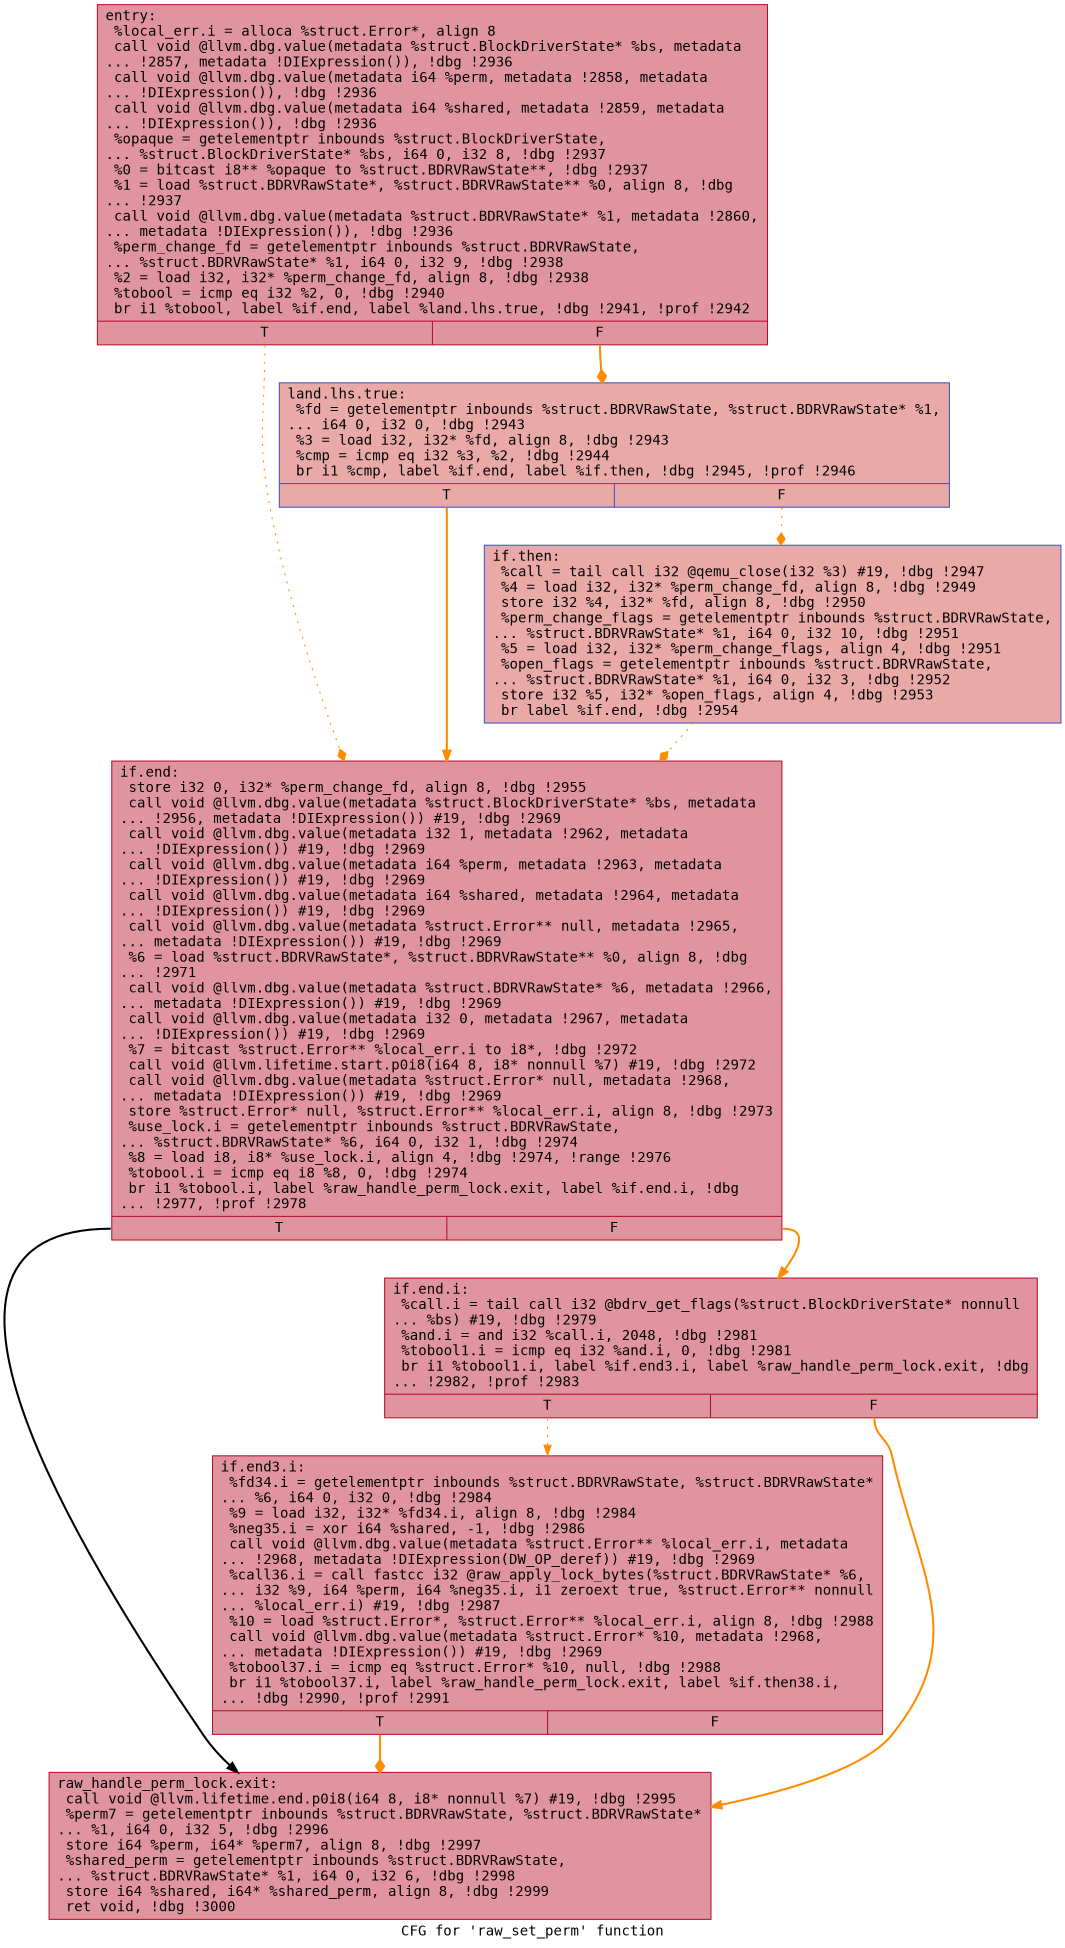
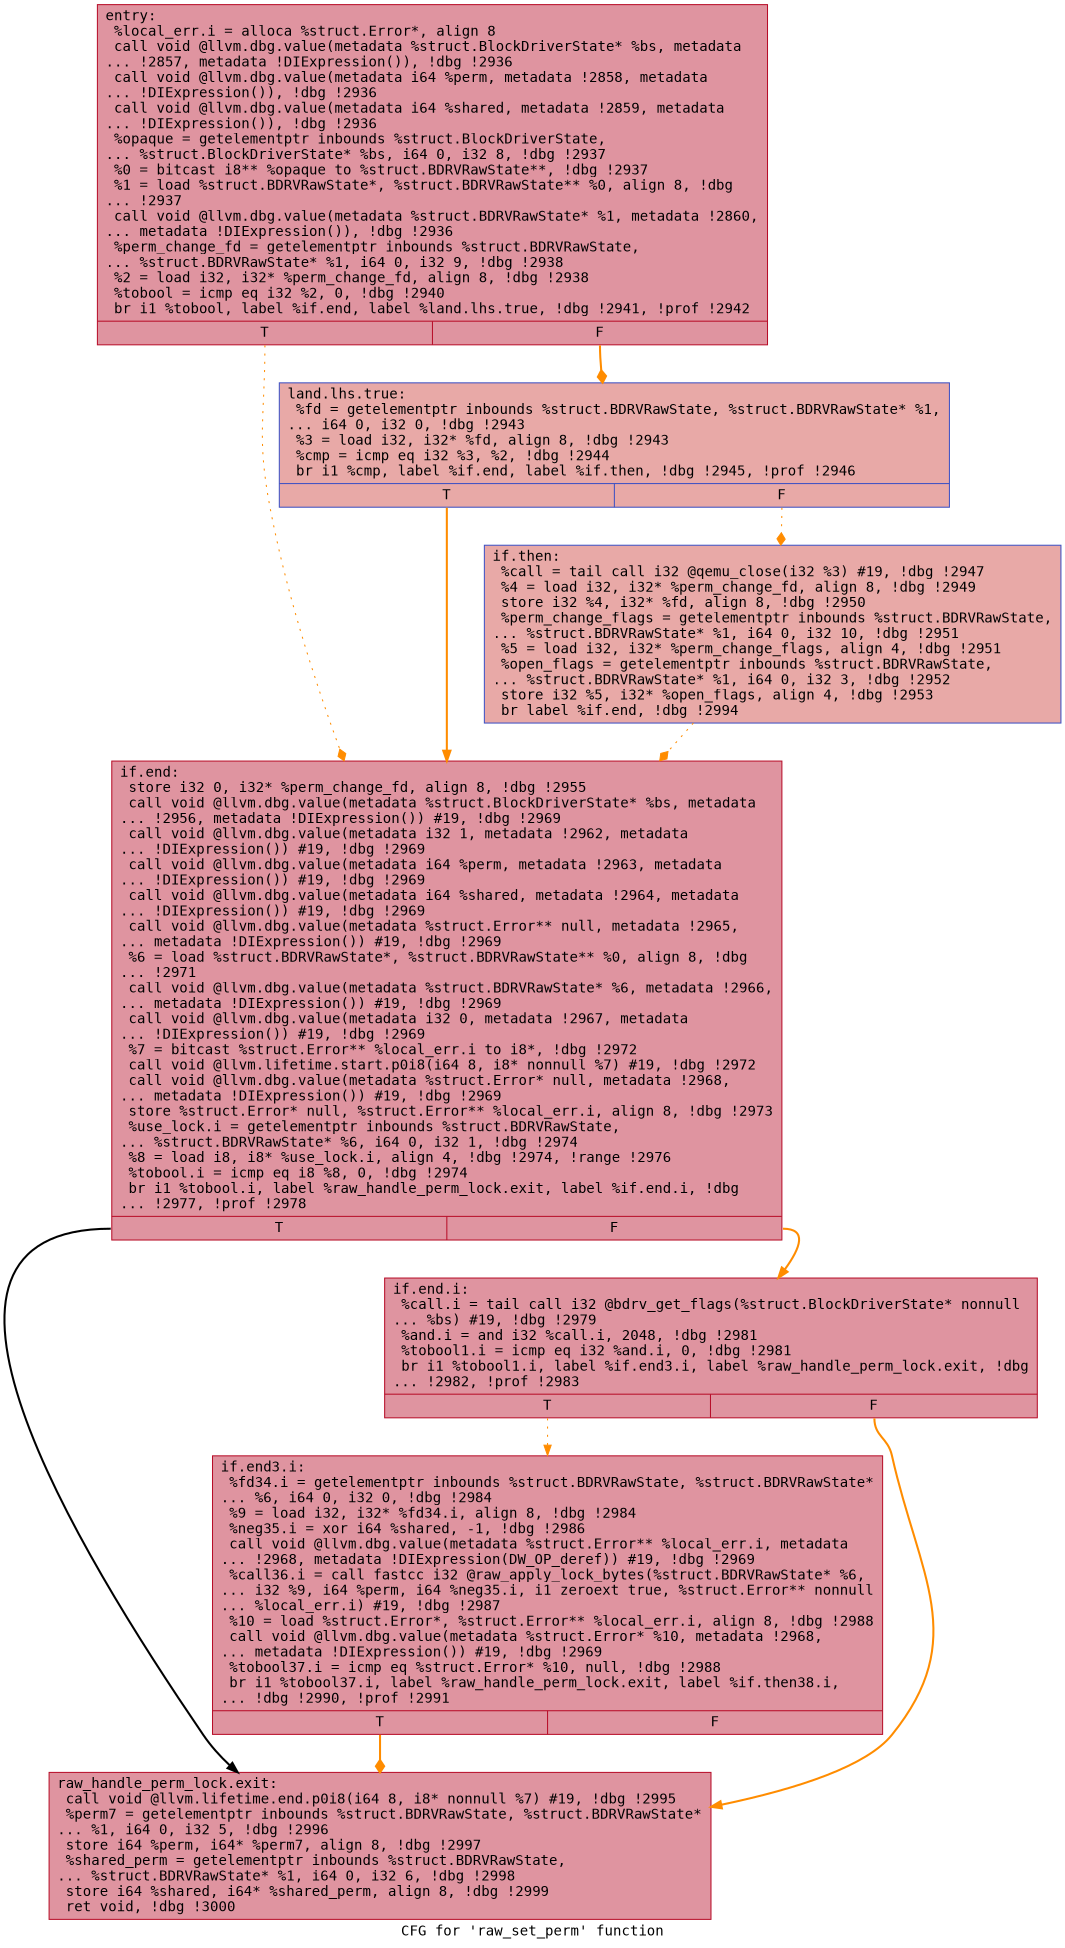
node "if.then:": text "br label %if.end, !dbg !2954" -> "br label %if.end, !dbg !2994"
